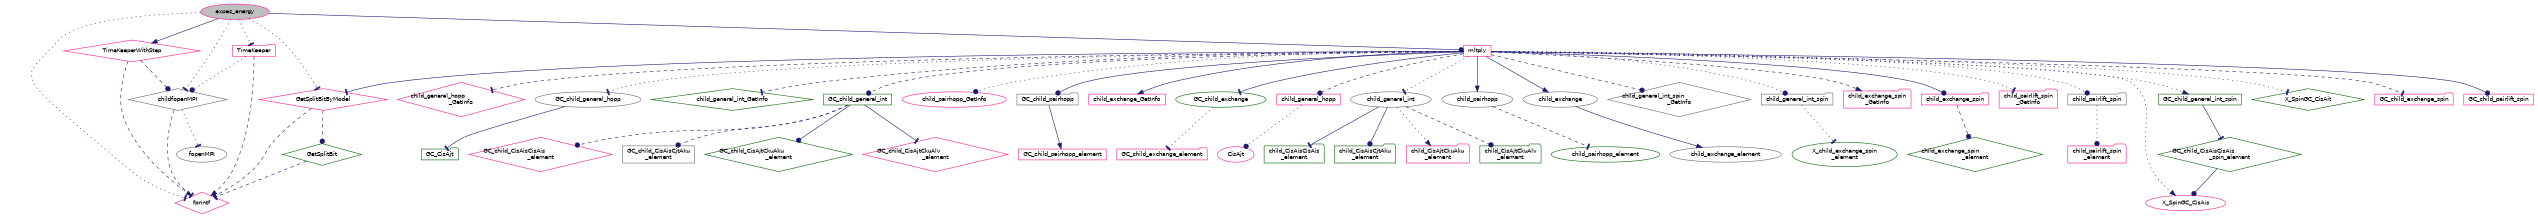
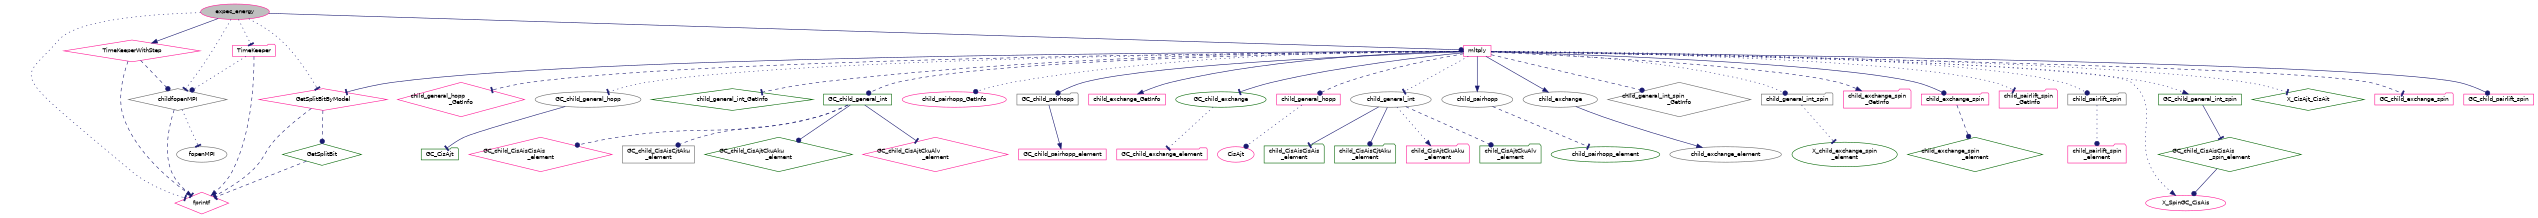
node "X_SpinGC_CisAit": label "X_SpinGC_CisAit" -> "X_CisAjt_CisAit"
